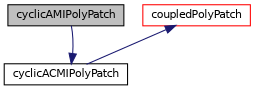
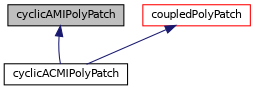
edge "cyclicAMIPolyPatch" -> "cyclicACMIPolyPatch": reversed
